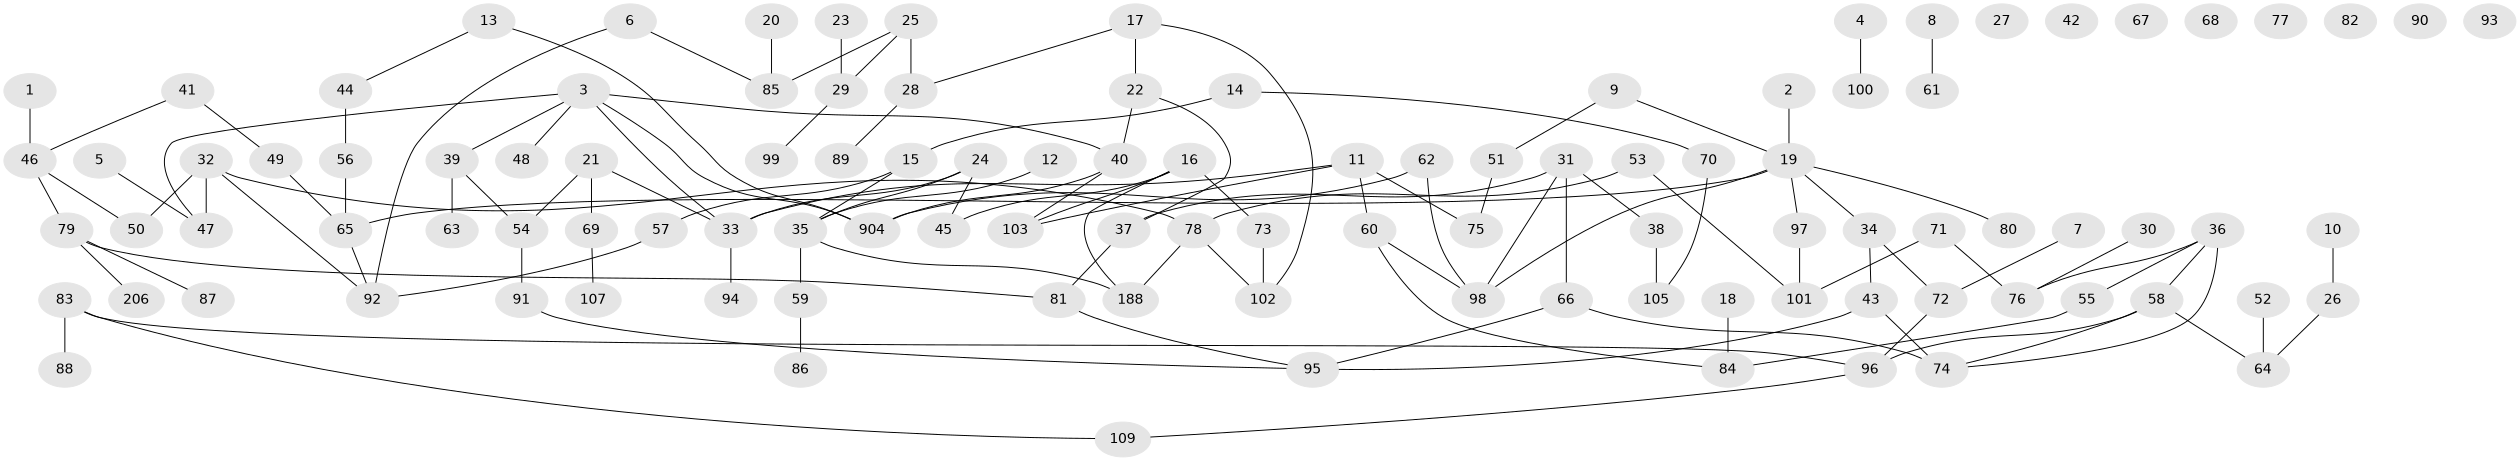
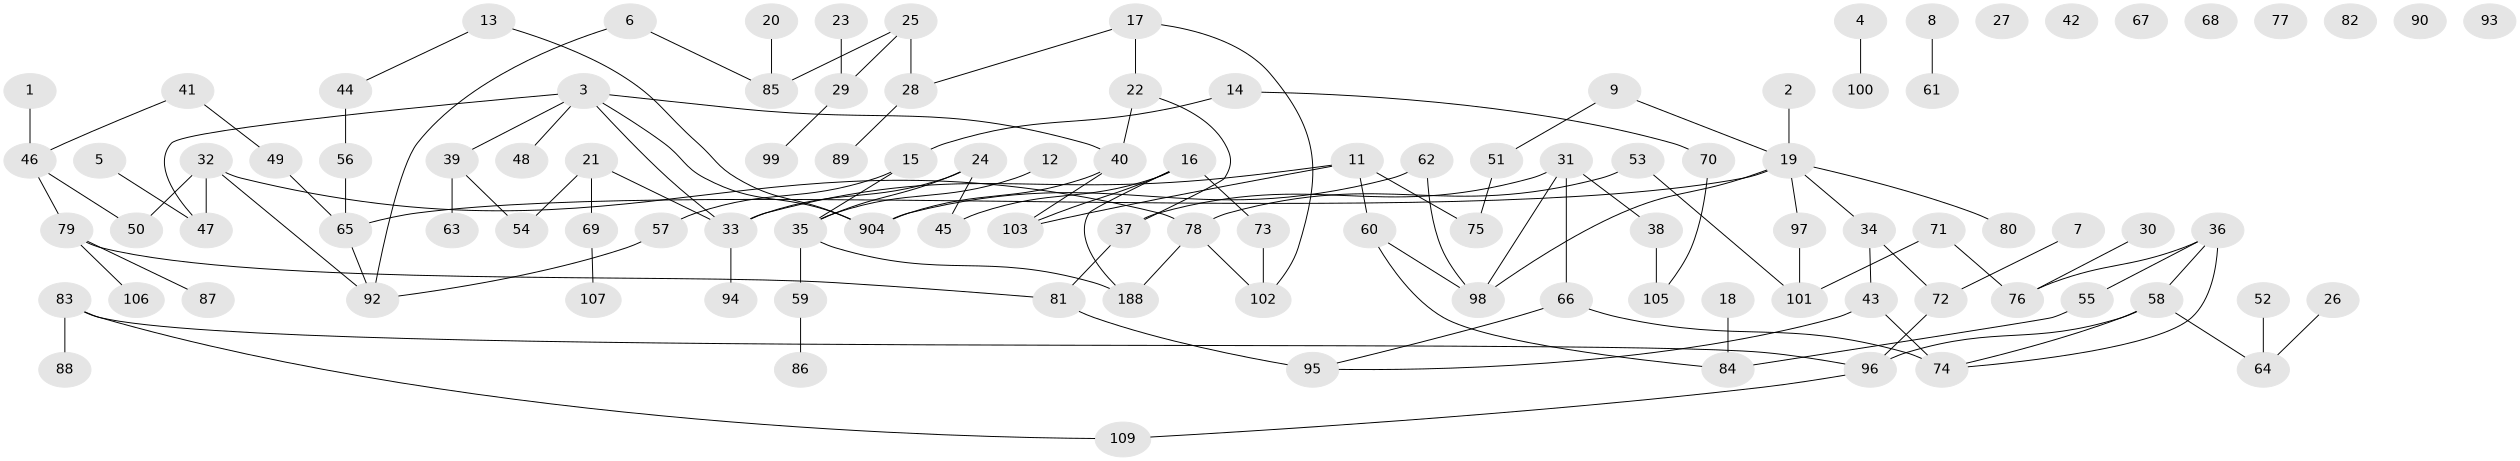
node "10": removed
node "206": label "206" -> "106"
node "91": removed
